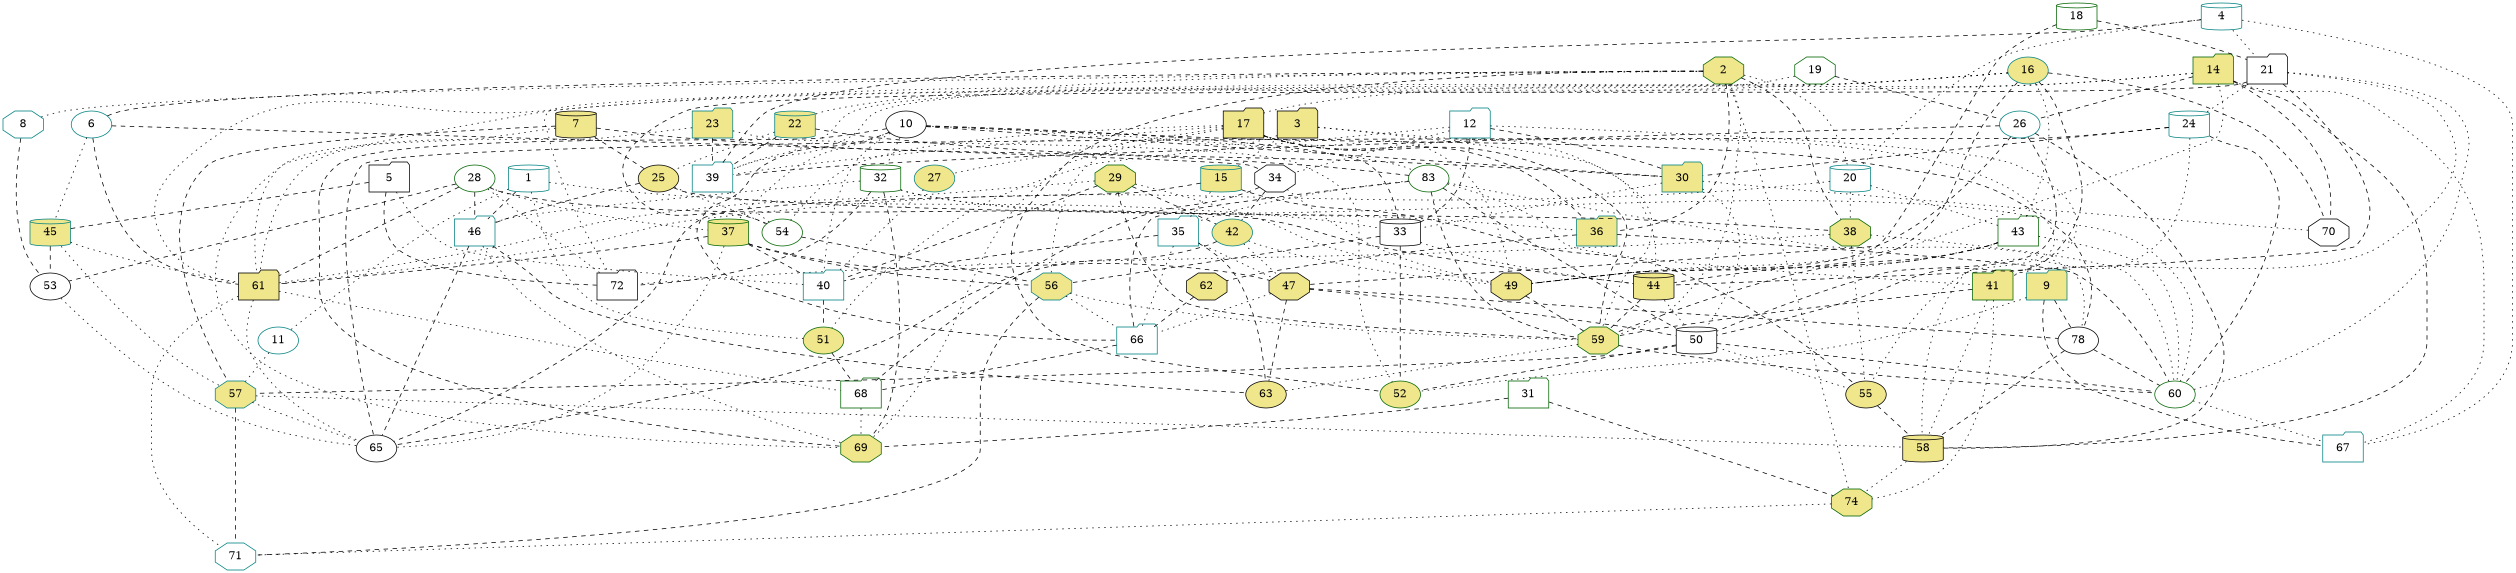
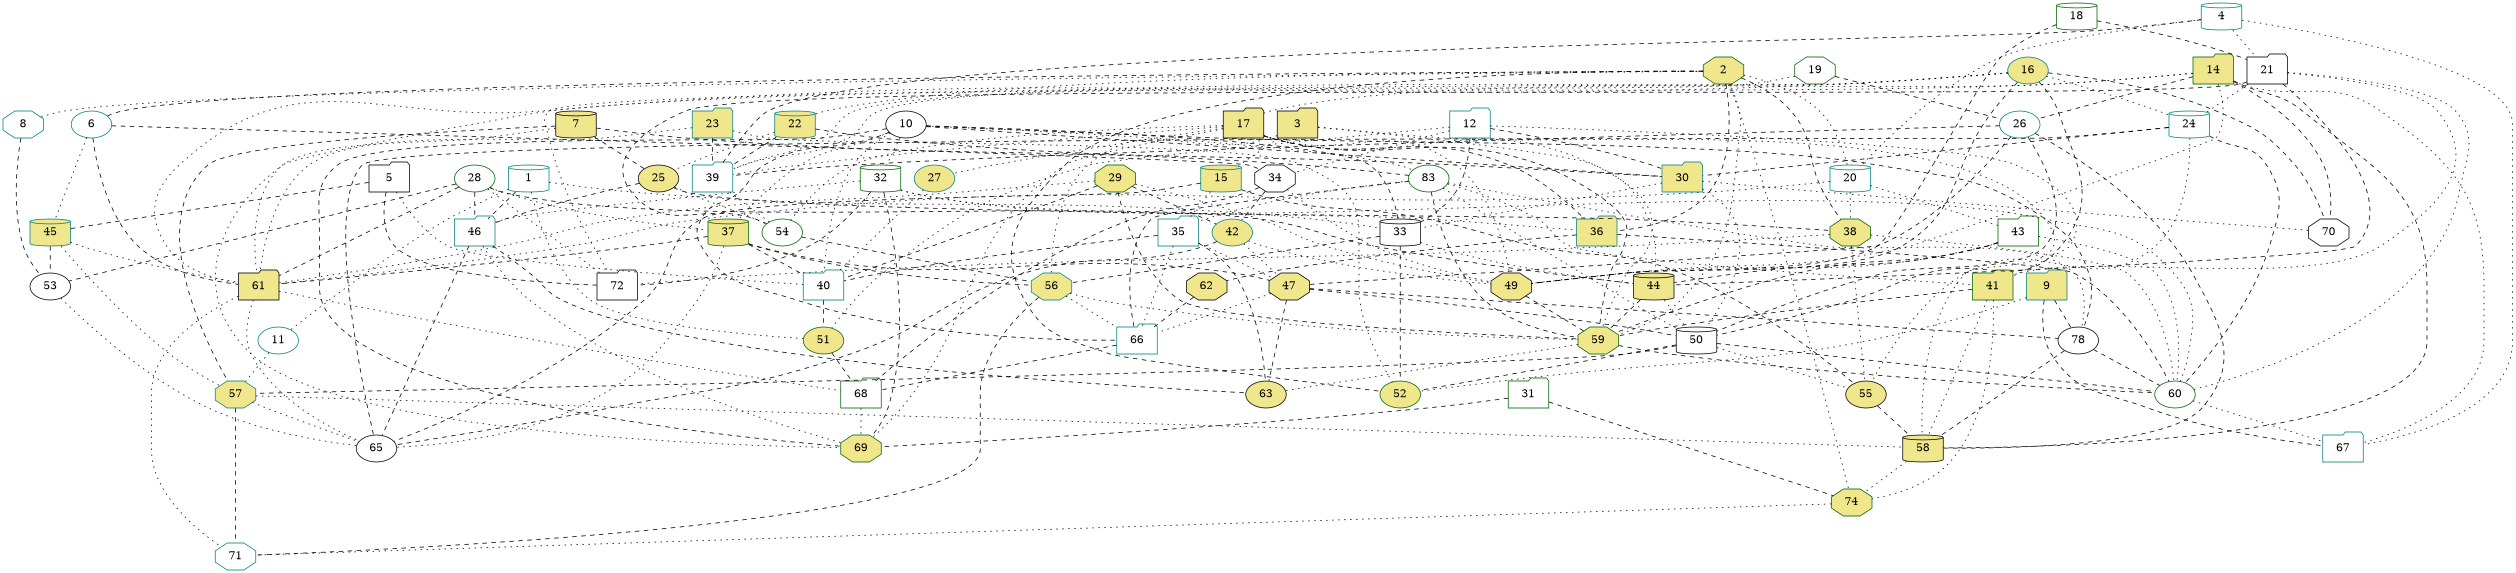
edge "16" -- "43": now "16" -- "24"
edge "83" -- "50": style dashed -> dotted
